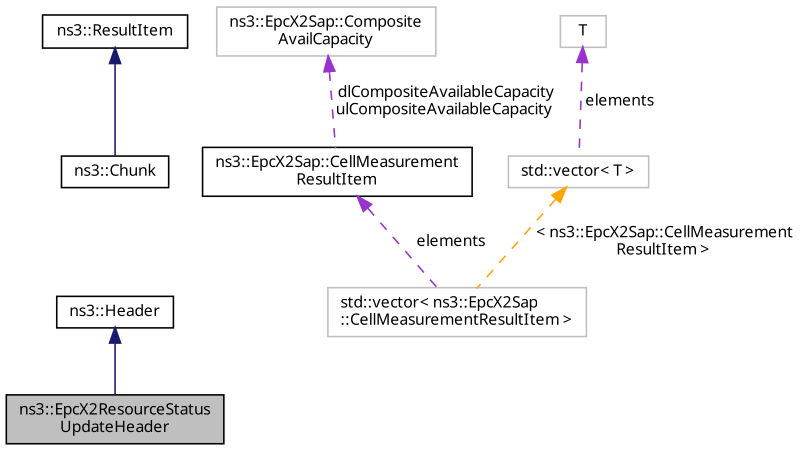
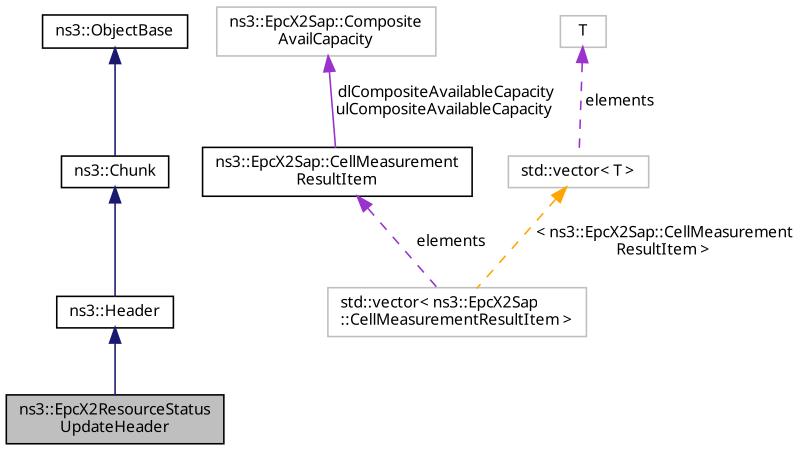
node "ns3::ResultItem": label "ns3::ResultItem" -> "ns3::ObjectBase"
edge "ns3::EpcX2Sap::CellMeasurement ResultItem" -> "ns3::EpcX2Sap::Composite AvailCapacity": style dashed -> solid
edge "ns3::Header" -> "ns3::Chunk": added
